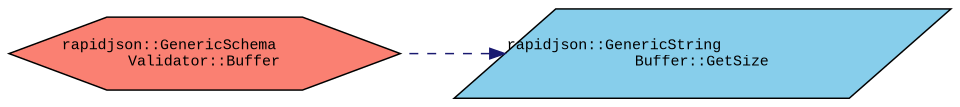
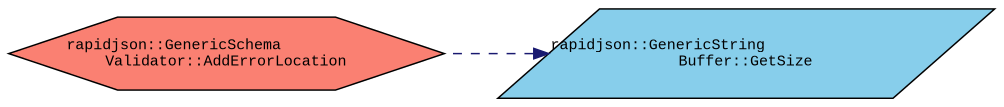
node "rapidjson::GenericSchema Validator::Buffer": label "rapidjson::GenericSchema Validator::Buffer" -> "rapidjson::GenericSchema Validator::AddErrorLocation"
